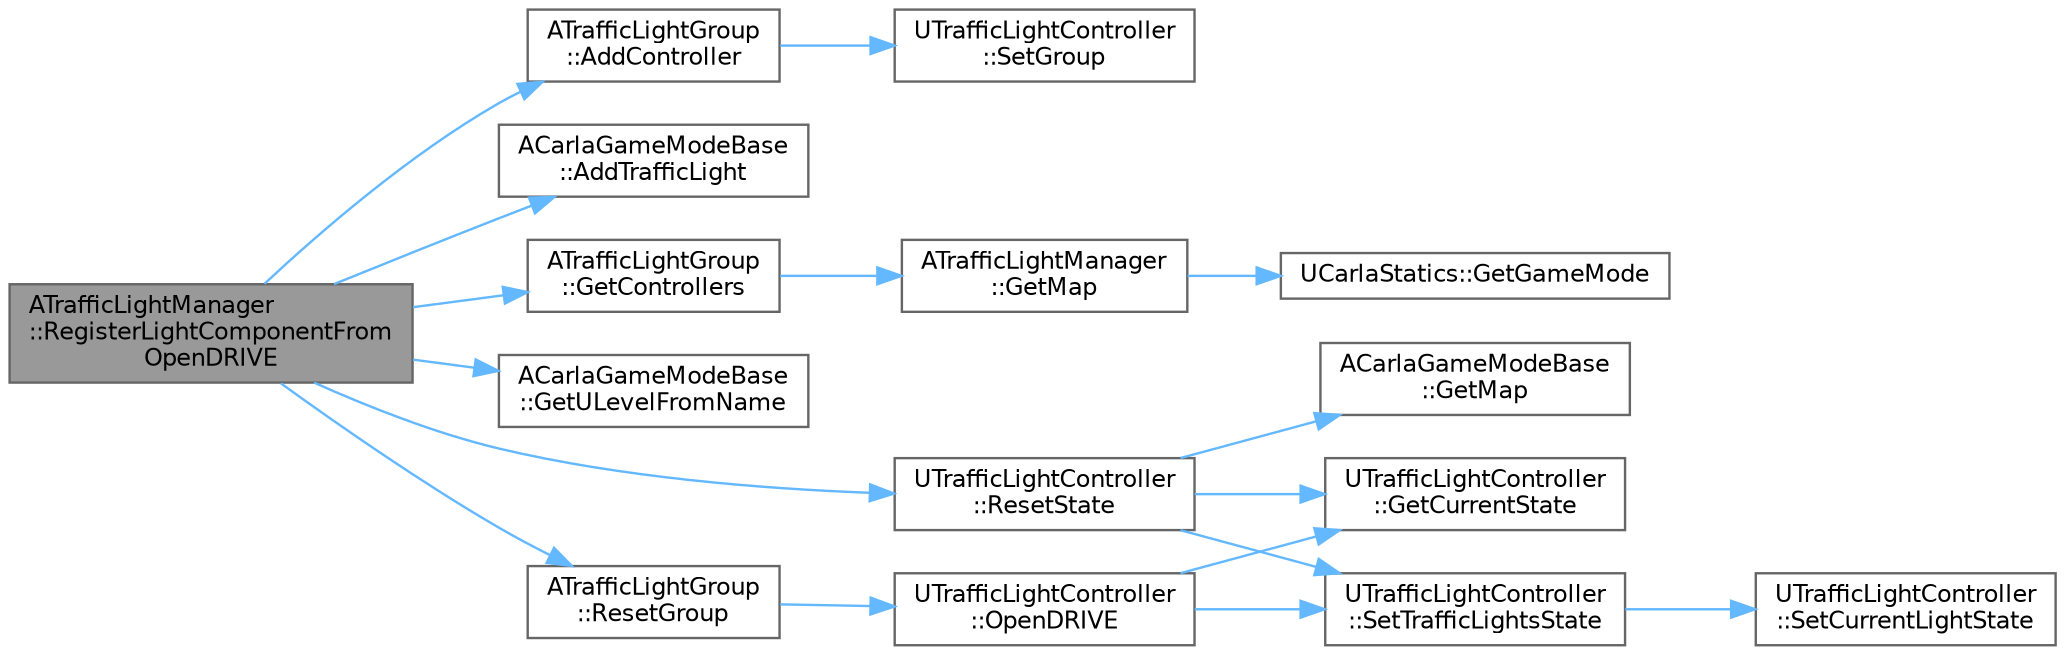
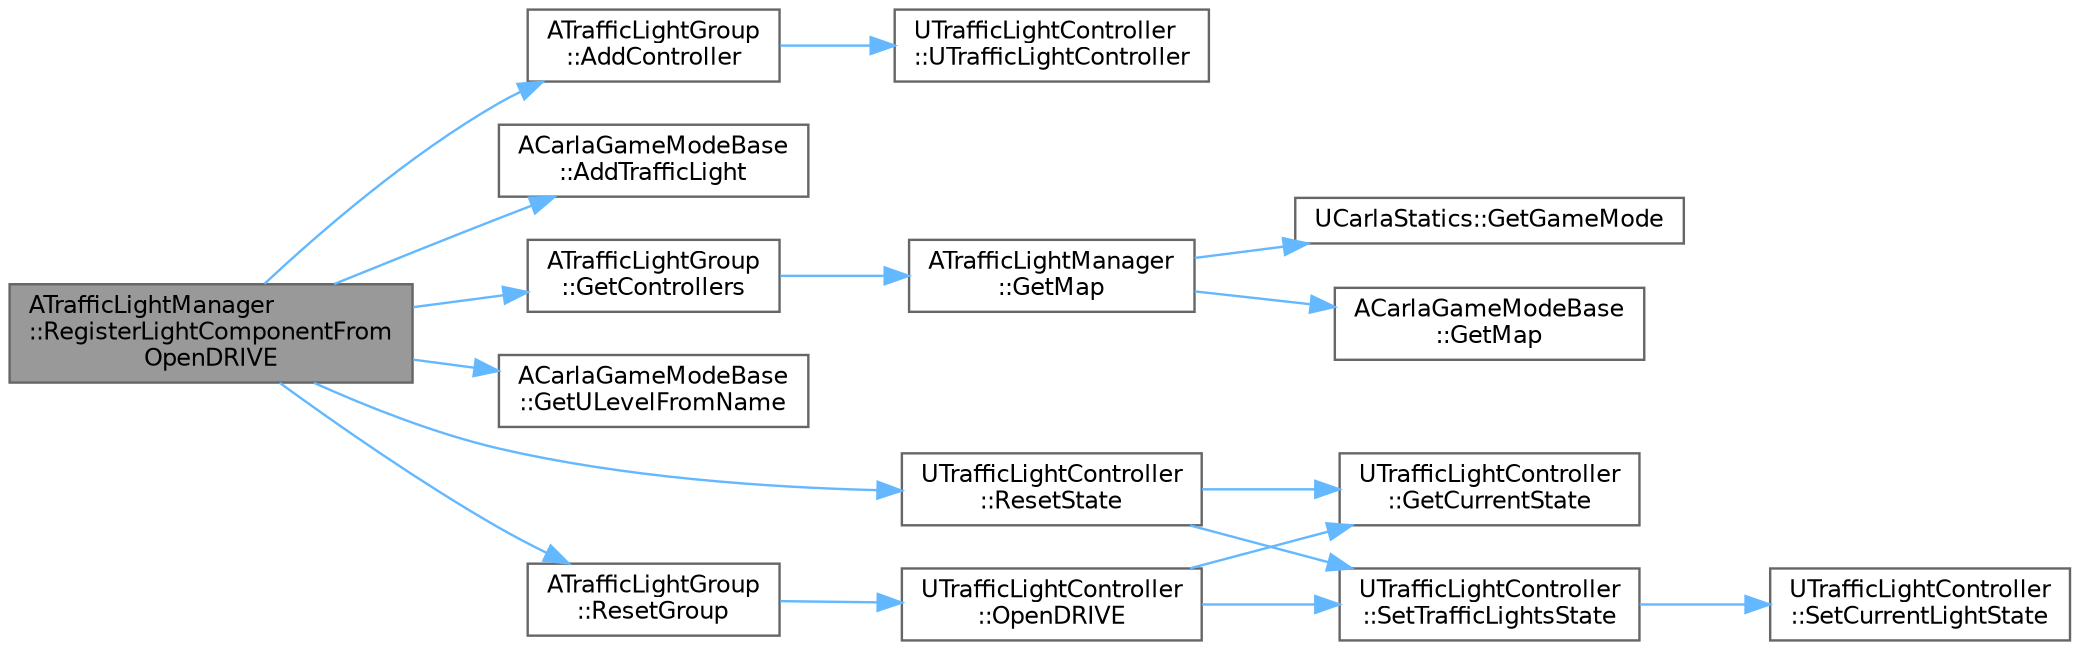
node "UTrafficLightController ::SetGroup": label "UTrafficLightController ::SetGroup" -> "UTrafficLightController ::UTrafficLightController"
edge "UTrafficLightController ::ResetState" -> "ACarlaGameModeBase ::GetMap": now "ATrafficLightManager ::GetMap" -> "ACarlaGameModeBase ::GetMap"
